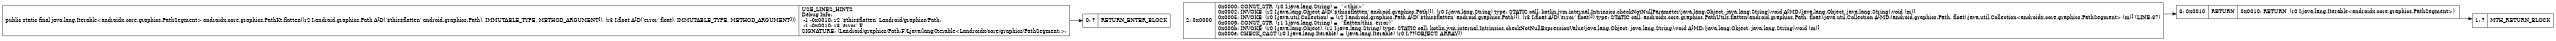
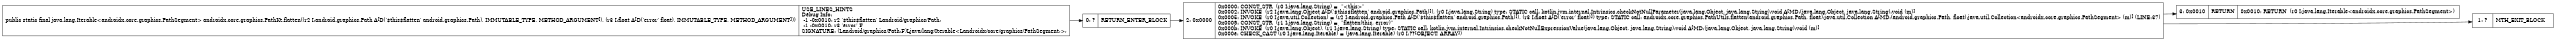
edge "3: 0x0010" -> "1: ?": now "2: 0x0000" -> "1: ?"
node "1: ?": text "MTH_RETURN_BLOCK" -> "MTH_EXIT_BLOCK"
edge "0: ?" -> "2: 0x0000": added
